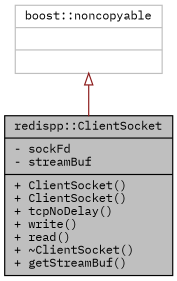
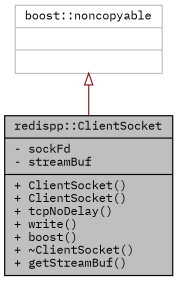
node "redispp::ClientSocket": text "+ read()" -> "+ boost()"
